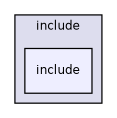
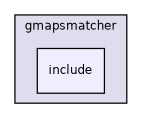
cluster "include": label "include" -> "gmapsmatcher"
